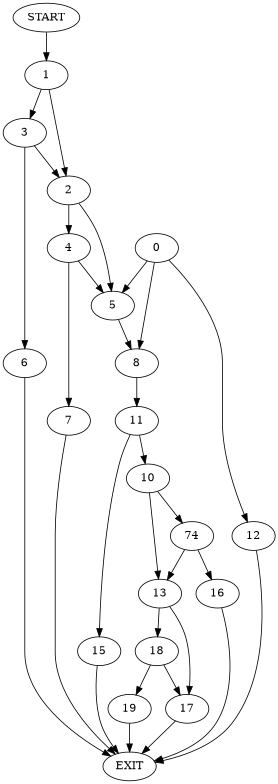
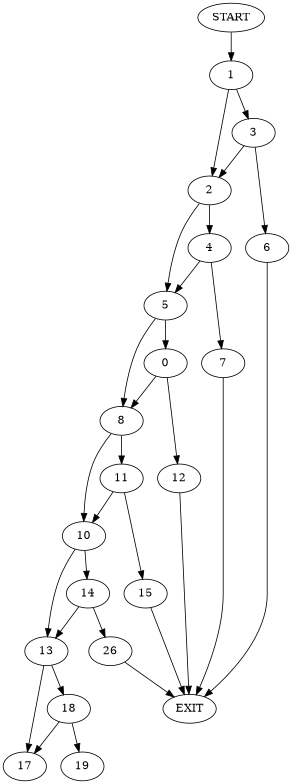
edge "0" -> "5": reversed
edge "8" -> "10": added
node "74": label "74" -> "14"
node "16": label "16" -> "26"
edge "19" -> "EXIT": removed
edge "17" -> "EXIT": removed
